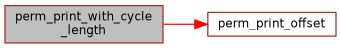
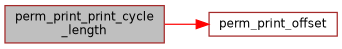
node "perm_print_with_cycle _length": label "perm_print_with_cycle _length" -> "perm_print_print_cycle _length"
